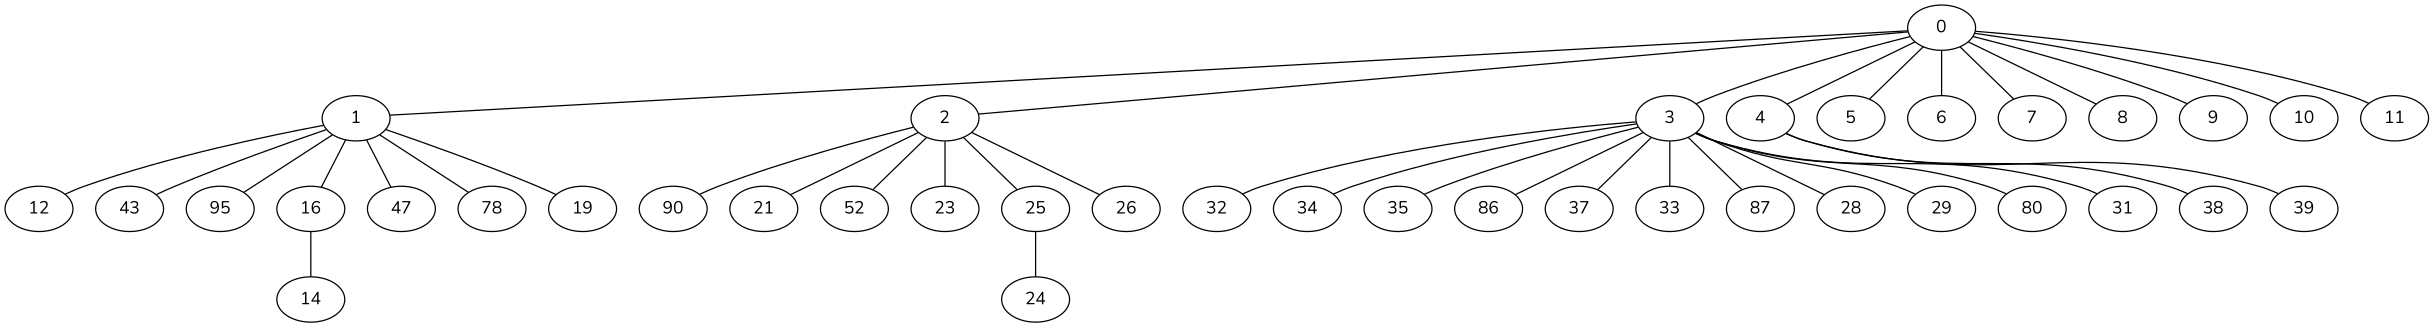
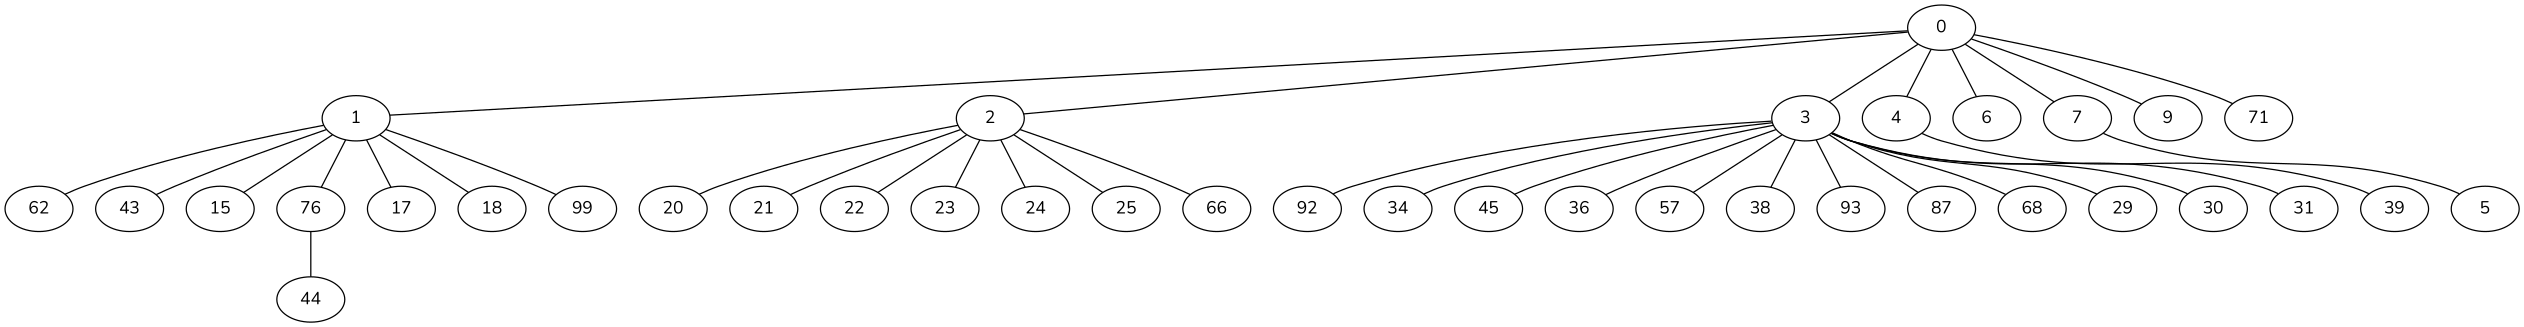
edge "0" -- "5": now "7" -- "5"
node "8": removed
node "10": removed
node "11": label "11" -> "71"
edge "4" -- "38": now "3" -- "38"
node "12": label "12" -> "62"
node "95": label "95" -> "15"
node "16": label "16" -> "76"
node "47": label "47" -> "17"
node "78": label "78" -> "18"
node "19": label "19" -> "99"
node "90": label "90" -> "20"
node "52": label "52" -> "22"
node "26": label "26" -> "66"
node "32": label "32" -> "92"
node "35": label "35" -> "45"
node "86": label "86" -> "36"
node "37": label "37" -> "57"
node "33": label "33" -> "93"
node "28": label "28" -> "68"
node "80": label "80" -> "30"
edge "25" -- "24": now "2" -- "24"
node "14": label "14" -> "44"
